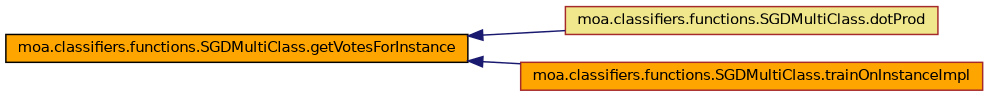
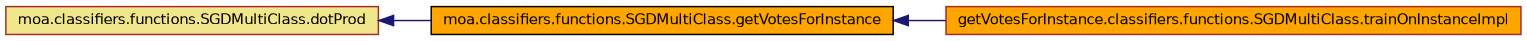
edge "moa.classifiers.functions.SGDMultiClass.dotProd" -> "moa.classifiers.functions.SGDMultiClass.getVotesForInstance": reversed
node "moa.classifiers.functions.SGDMultiClass.trainOnInstanceImpl": label "moa.classifiers.functions.SGDMultiClass.trainOnInstanceImpl" -> "getVotesForInstance.classifiers.functions.SGDMultiClass.trainOnInstanceImpl"
